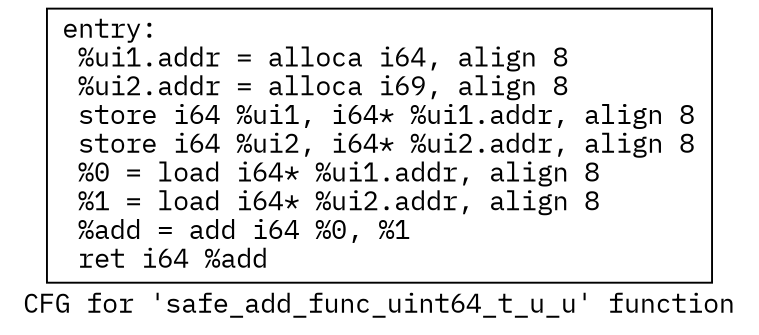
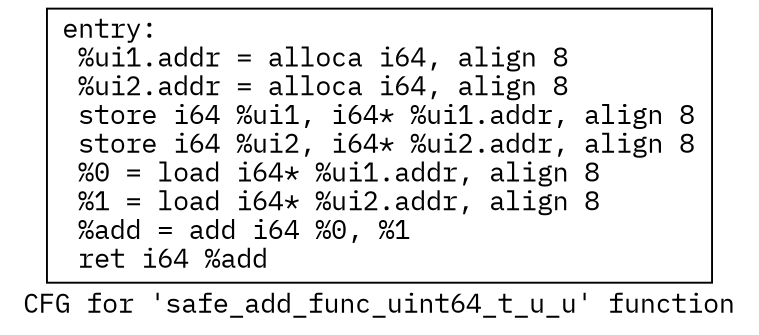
node "entry:": text "%ui2.addr = alloca i69, align 8" -> "%ui2.addr = alloca i64, align 8"
